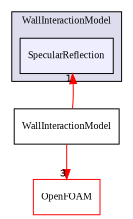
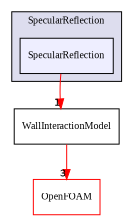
cluster "WallInteractionModel": label "WallInteractionModel" -> "SpecularReflection"
edge "WallInteractionModel" -> "SpecularReflection": reversed
